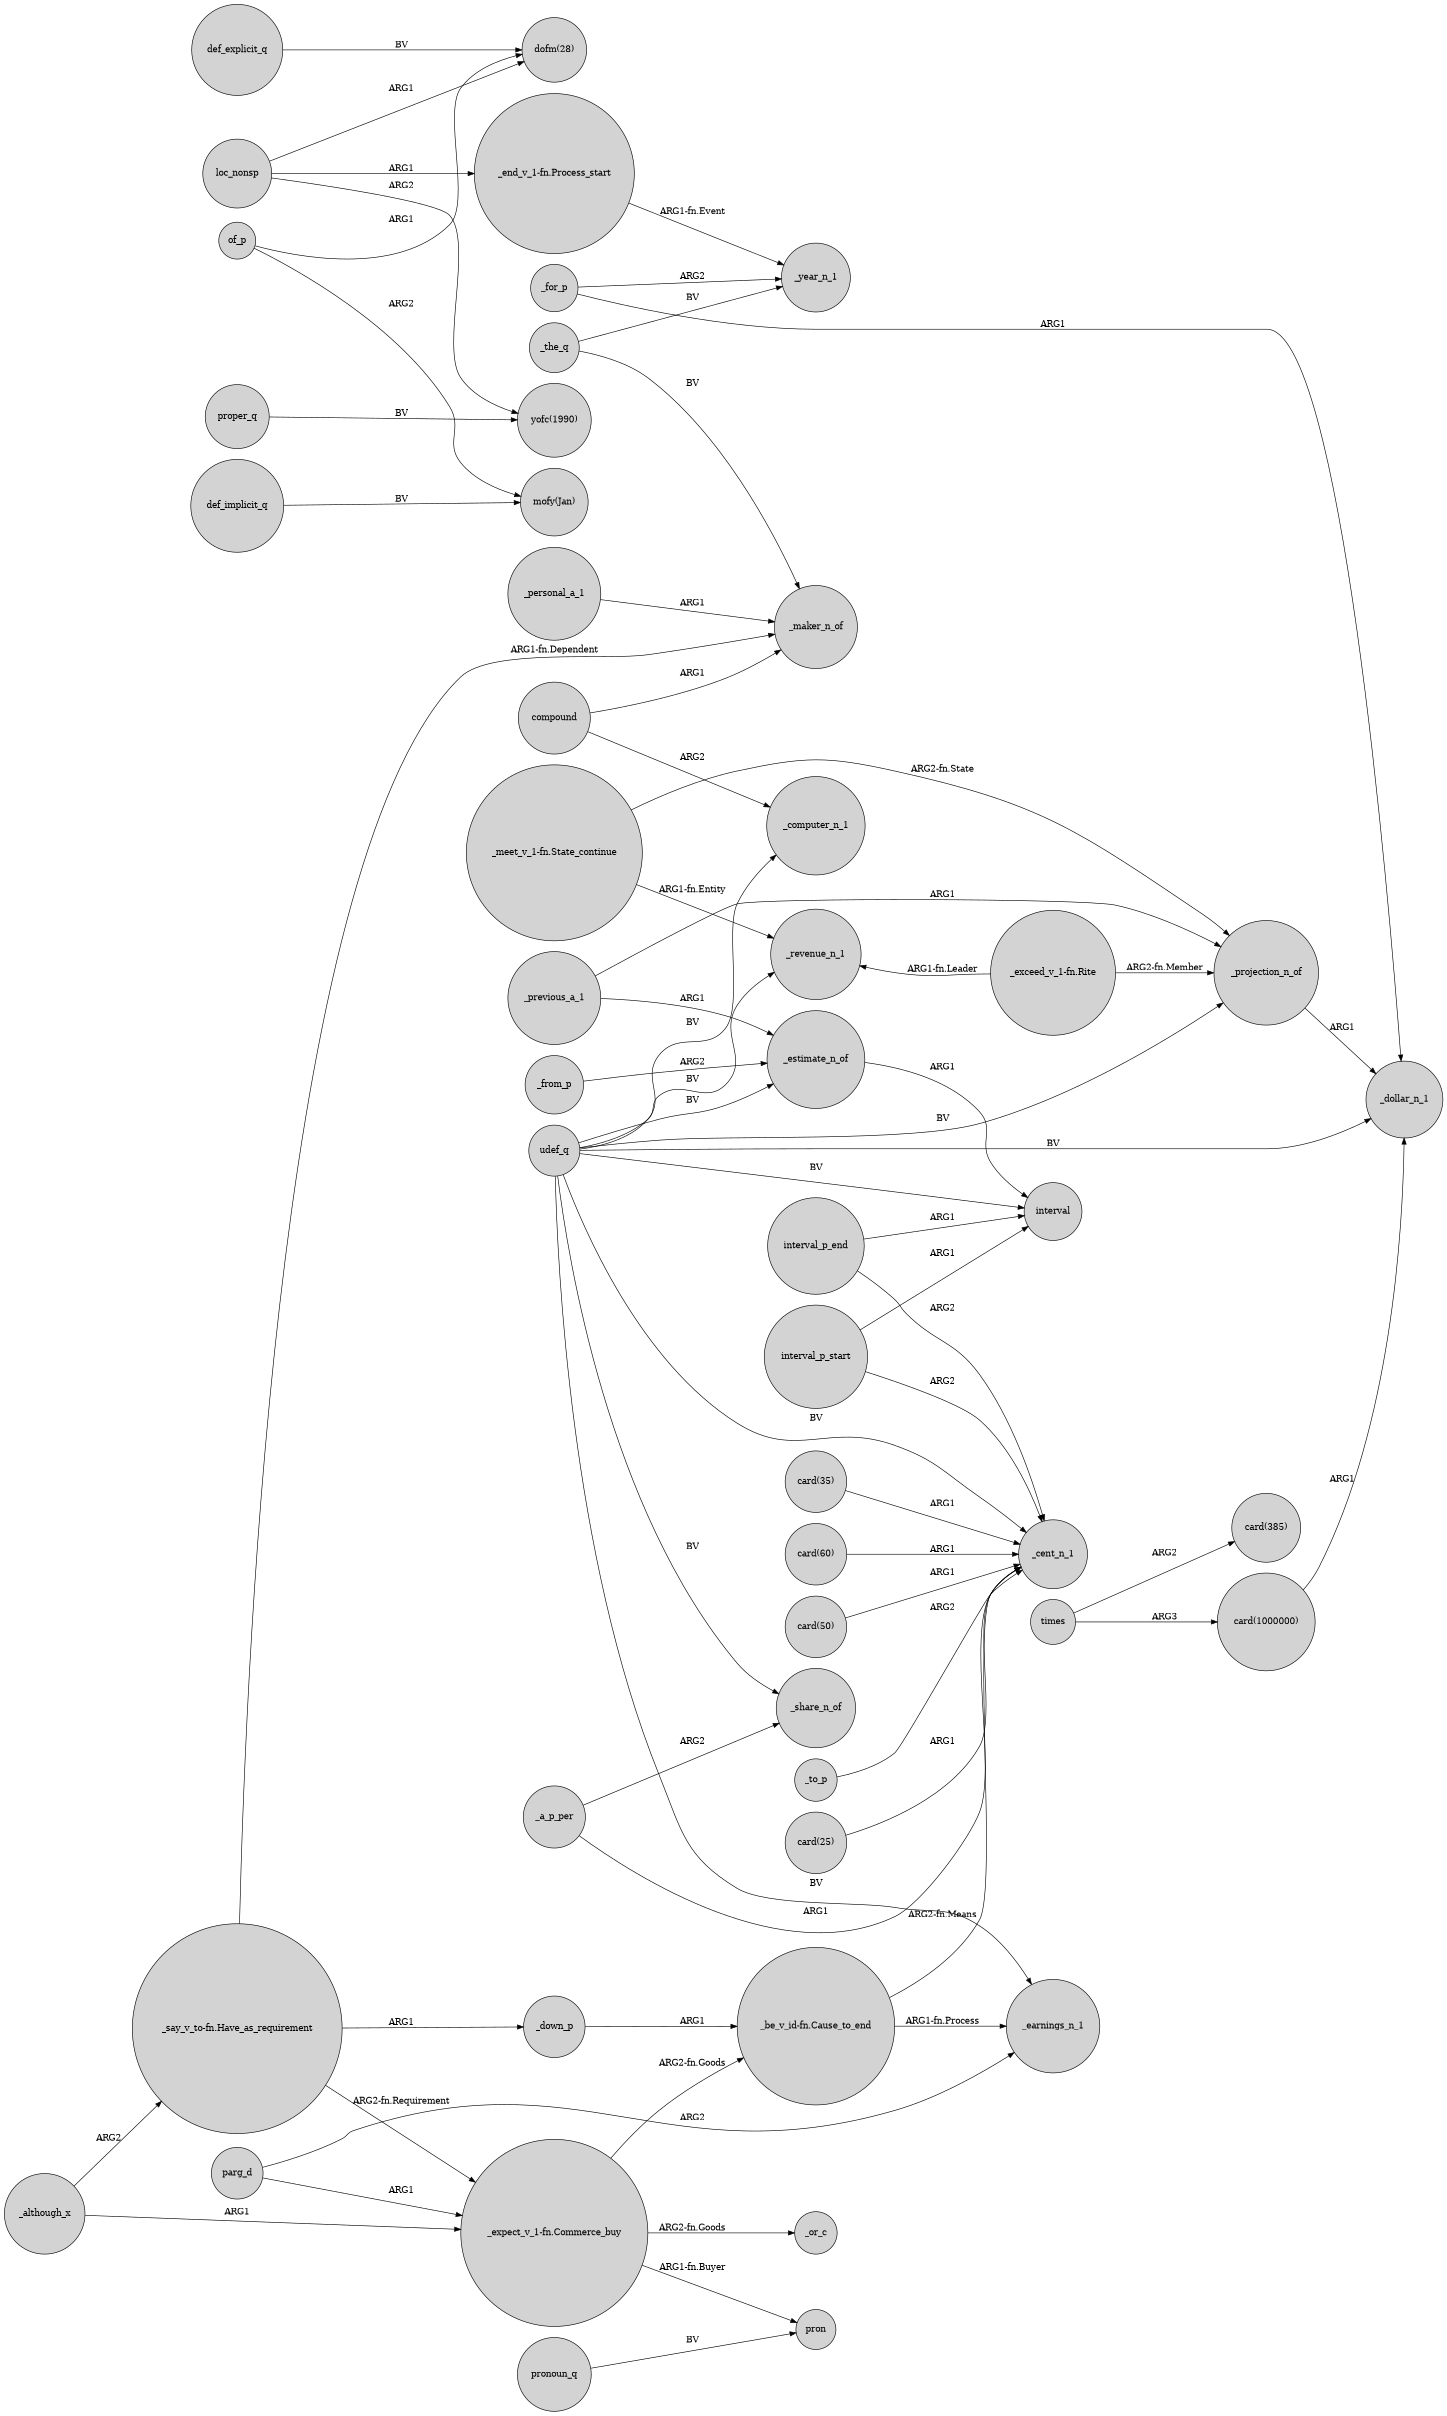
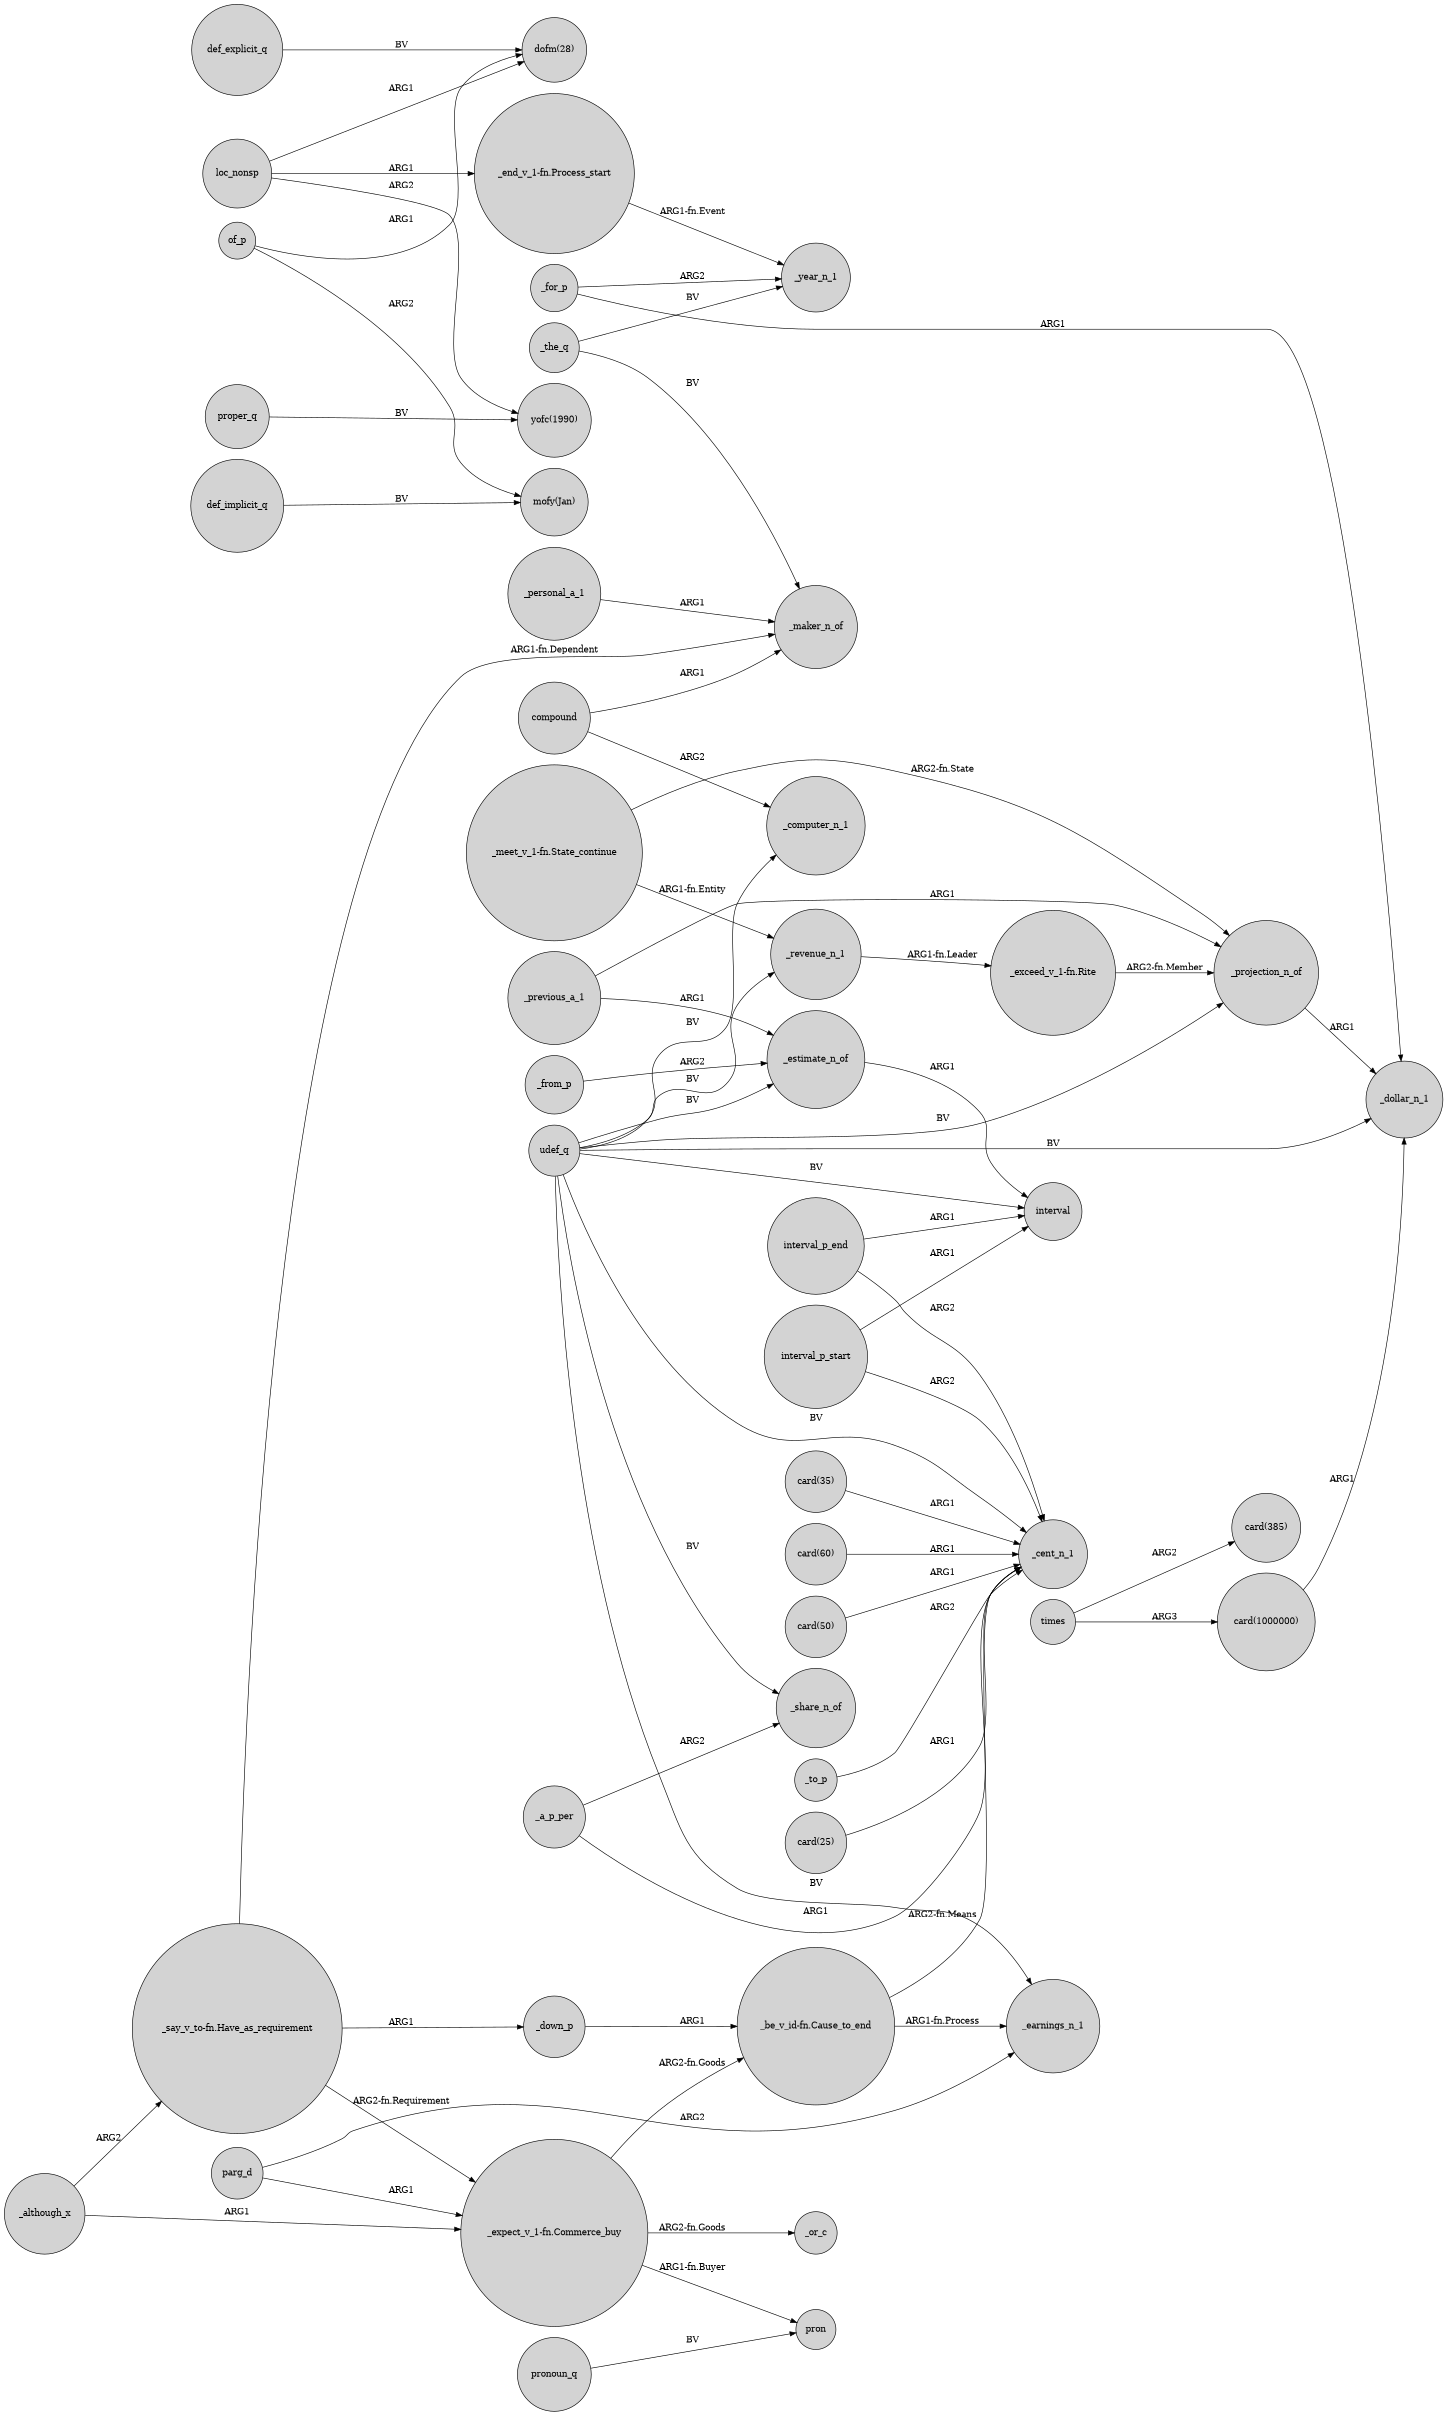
edge "_exceed_v_1-fn.Rite" -> "_revenue_n_1": reversed
